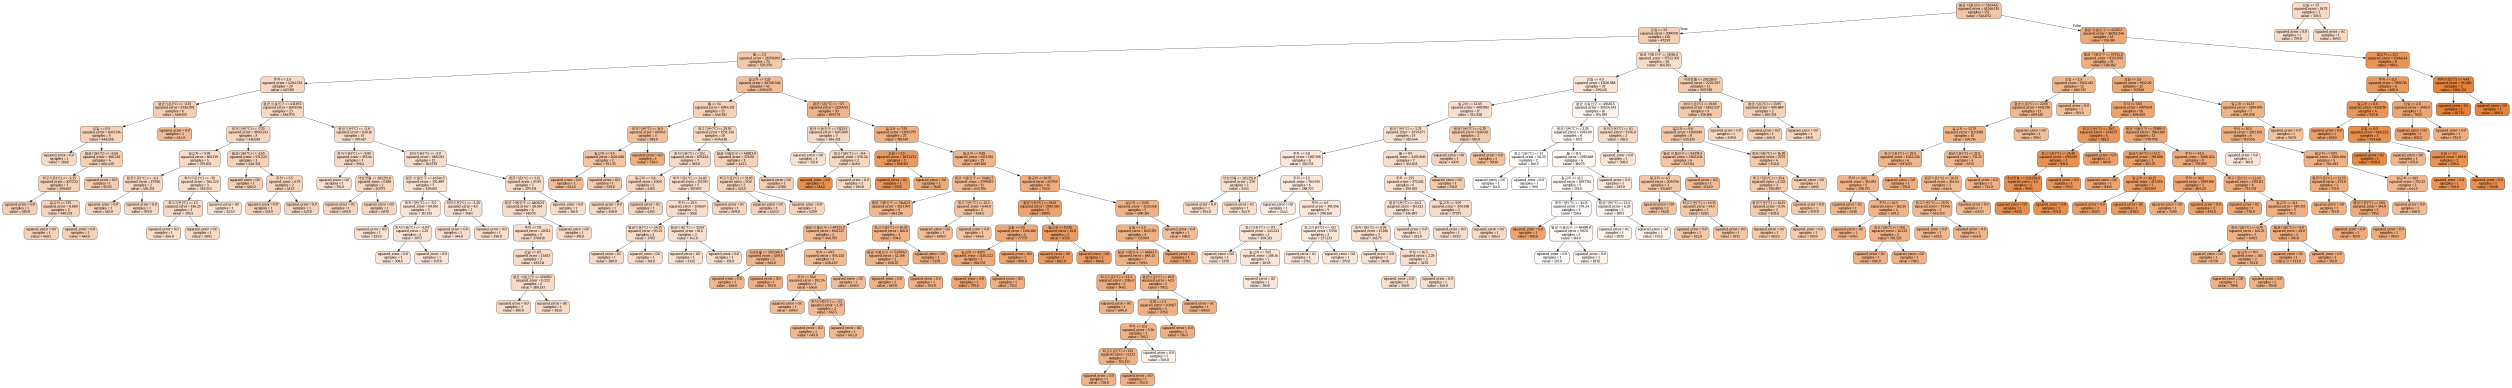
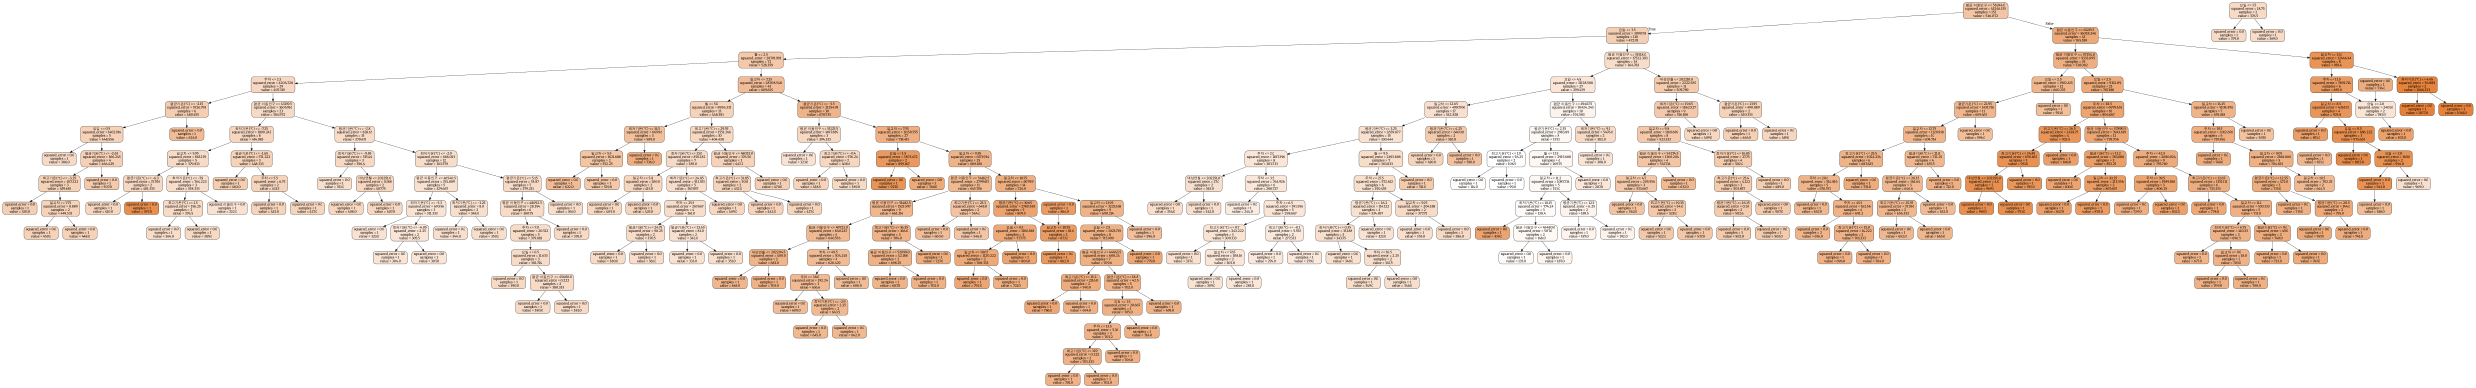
node "요일 <= 2.0 squared_error = 2401.0 samples = 2 value = 783.0": fillcolor #eda775 -> #f9e4d5
edge "요일 <= 2.0 squared_error = 2401.0 samples = 2 value = 783.0" -> "squared_error = 0.0 samples = 1 value = 734.0": reversed
node "squared_error = 0.0 samples = 1 value = 749.0": fillcolor #fae7d9 -> #eeab7b
node "squared_error = 0.0 samples = 1 value = 438.0": fillcolor #e88f4f -> #f6d3ba
node "squared_error = 0.0 samples = 1 value = 969.0": fillcolor #e88f4f -> #f8dfcd
edge "일교차 <= 10.5 squared_error = 702.25 samples = 2 value = 644.5" -> "squared_error = 0.0 samples = 1 value = 618.0": now "squared_error = 0.0 samples = 1 value = 943.0" -> "squared_error = 0.0 samples = 1 value = 618.0"
node "squared_error = 0.0 samples = 1 value = 397.0": fillcolor #f7d9c3 -> #e88f4f
node "squared_error = 0.0 samples = 1 value = 322.0": label "squared_error = 0.0 samples = 1 value = 322.0" -> "squared_이동인구 = 0.0 samples = 1 value = 322.0"
edge "일교차 <= 10.35 squared_error = 81.0 samples = 2 value = 873.0" -> "squared_error = 0.0 samples = 1 value = 864.0": reversed
node "squared_error = 0.0 samples = 1 이동인구 = 733.0": label "squared_error = 0.0 samples = 1 이동인구 = 733.0" -> "squared_error = 0.0 samples = 1 value = 733.0"
node "squared_error = 0.0 samples = 1 value = 390.0": added
node "squared_error = 0.0 samples = 1 value = 309.0": added
node "squared_error = 0.0 samples = 1 value = 786.0": added
node "squared_error = 0.0 samples = 1 value = 706.0": fillcolor #fdf4ed -> #efb184
